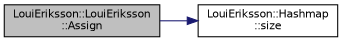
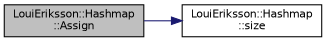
node "LouiEriksson::LouiEriksson ::Assign": label "LouiEriksson::LouiEriksson ::Assign" -> "LouiEriksson::Hashmap ::Assign"
